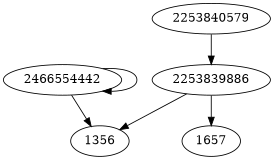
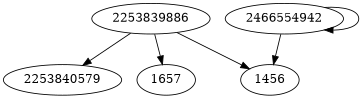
edge "2253840579" -> "2253839886": reversed
node "2466554442": label "2466554442" -> "2466554942"
node "1356": label "1356" -> "1456"
